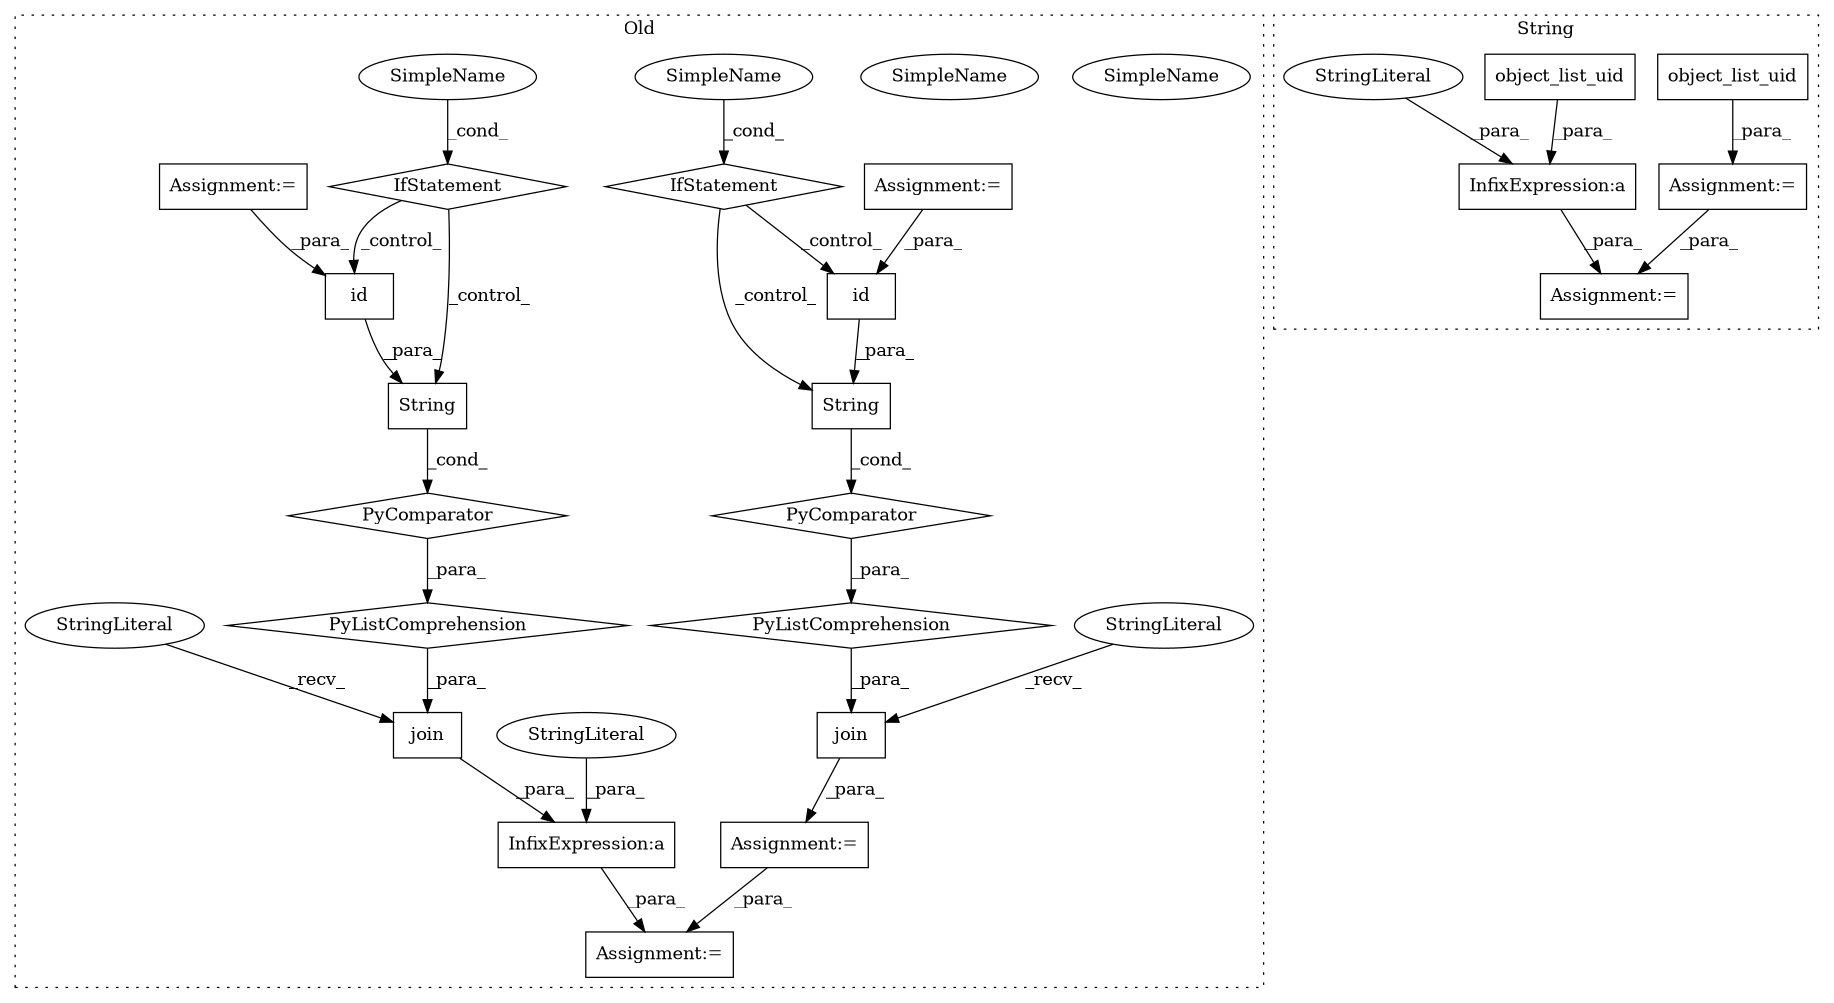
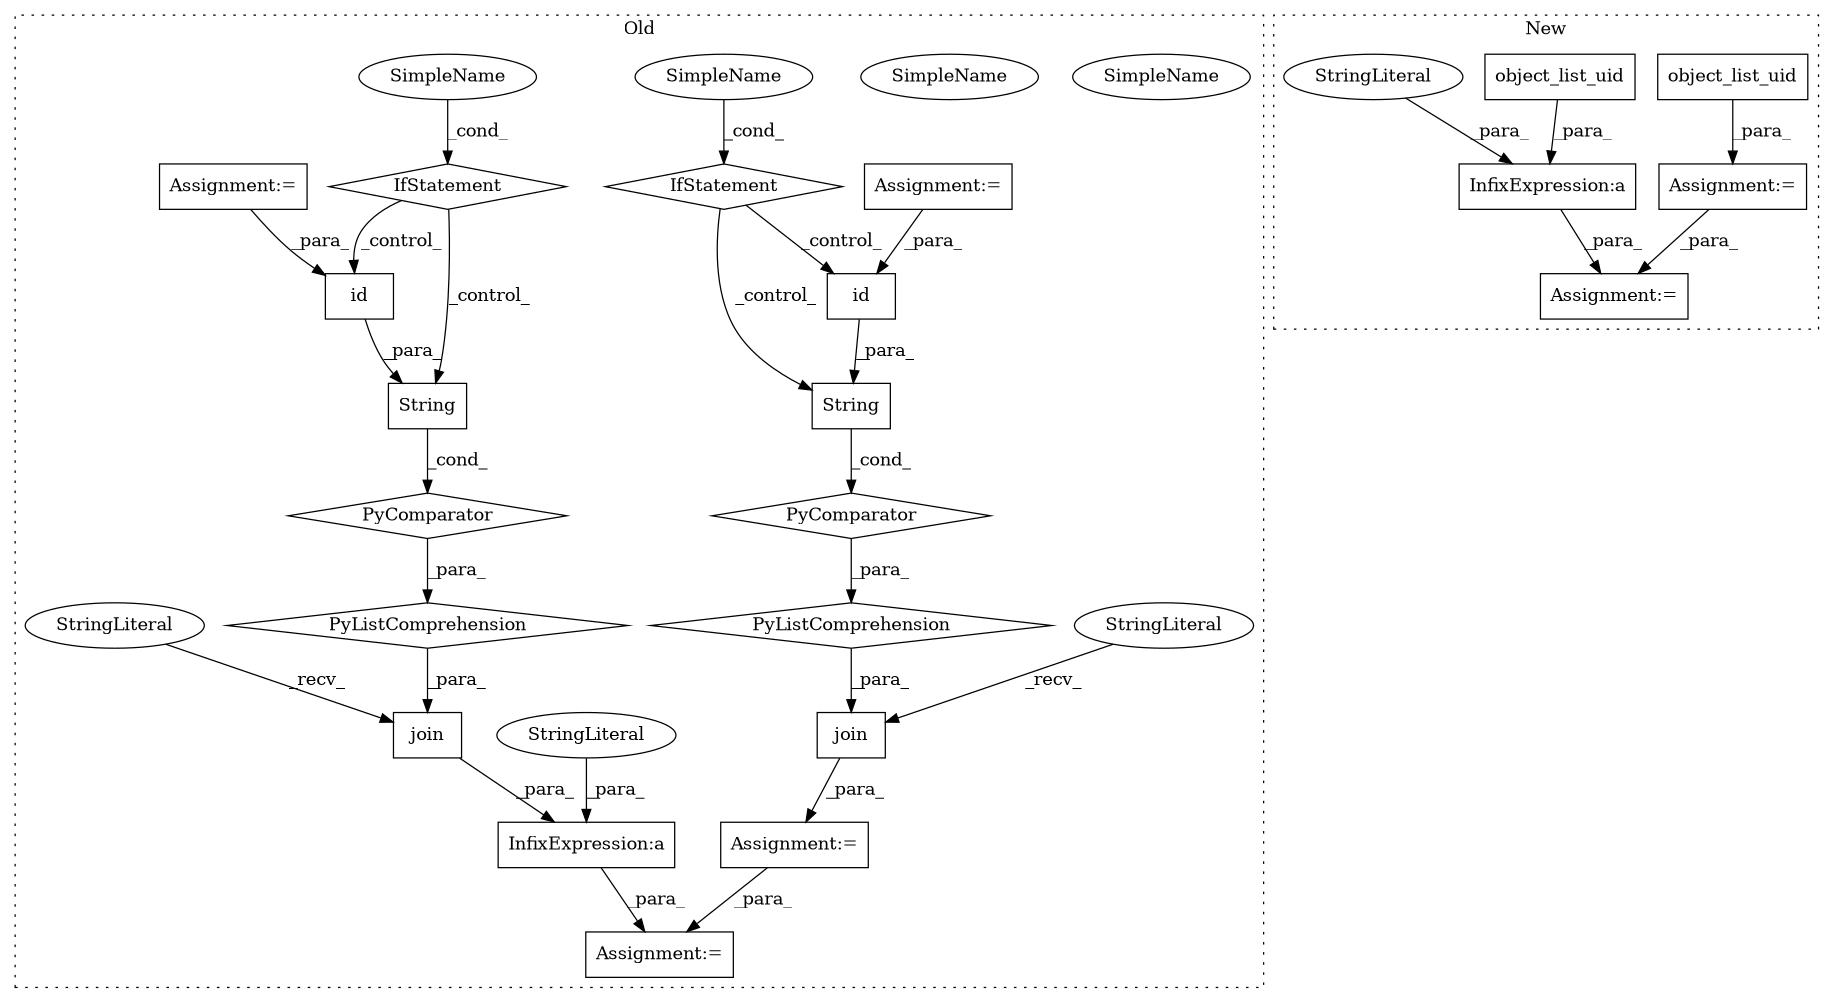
cluster "String": label "String" -> "New"
